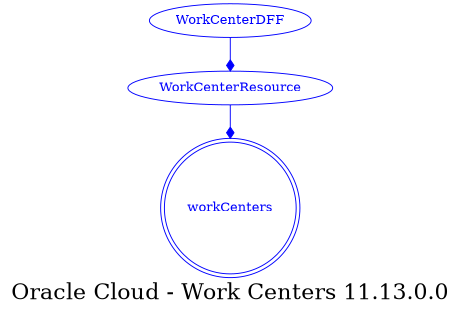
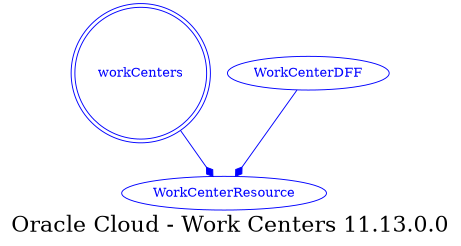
edge "WorkCenterResource" -> "workCenters": reversed
